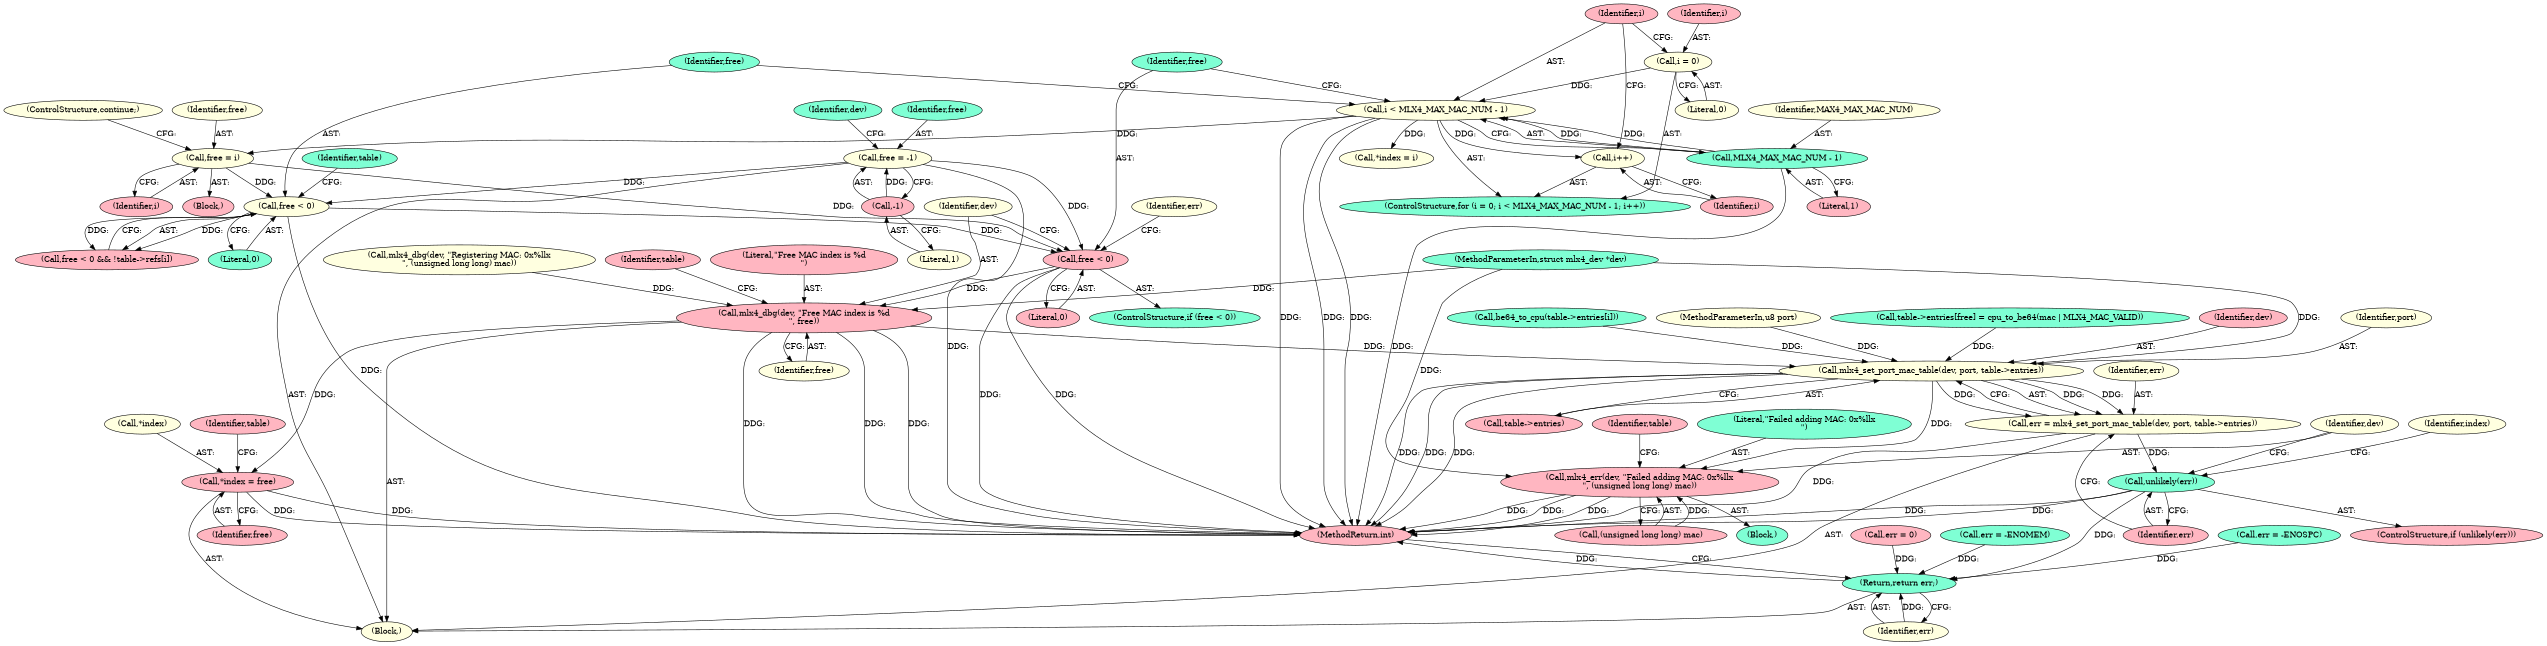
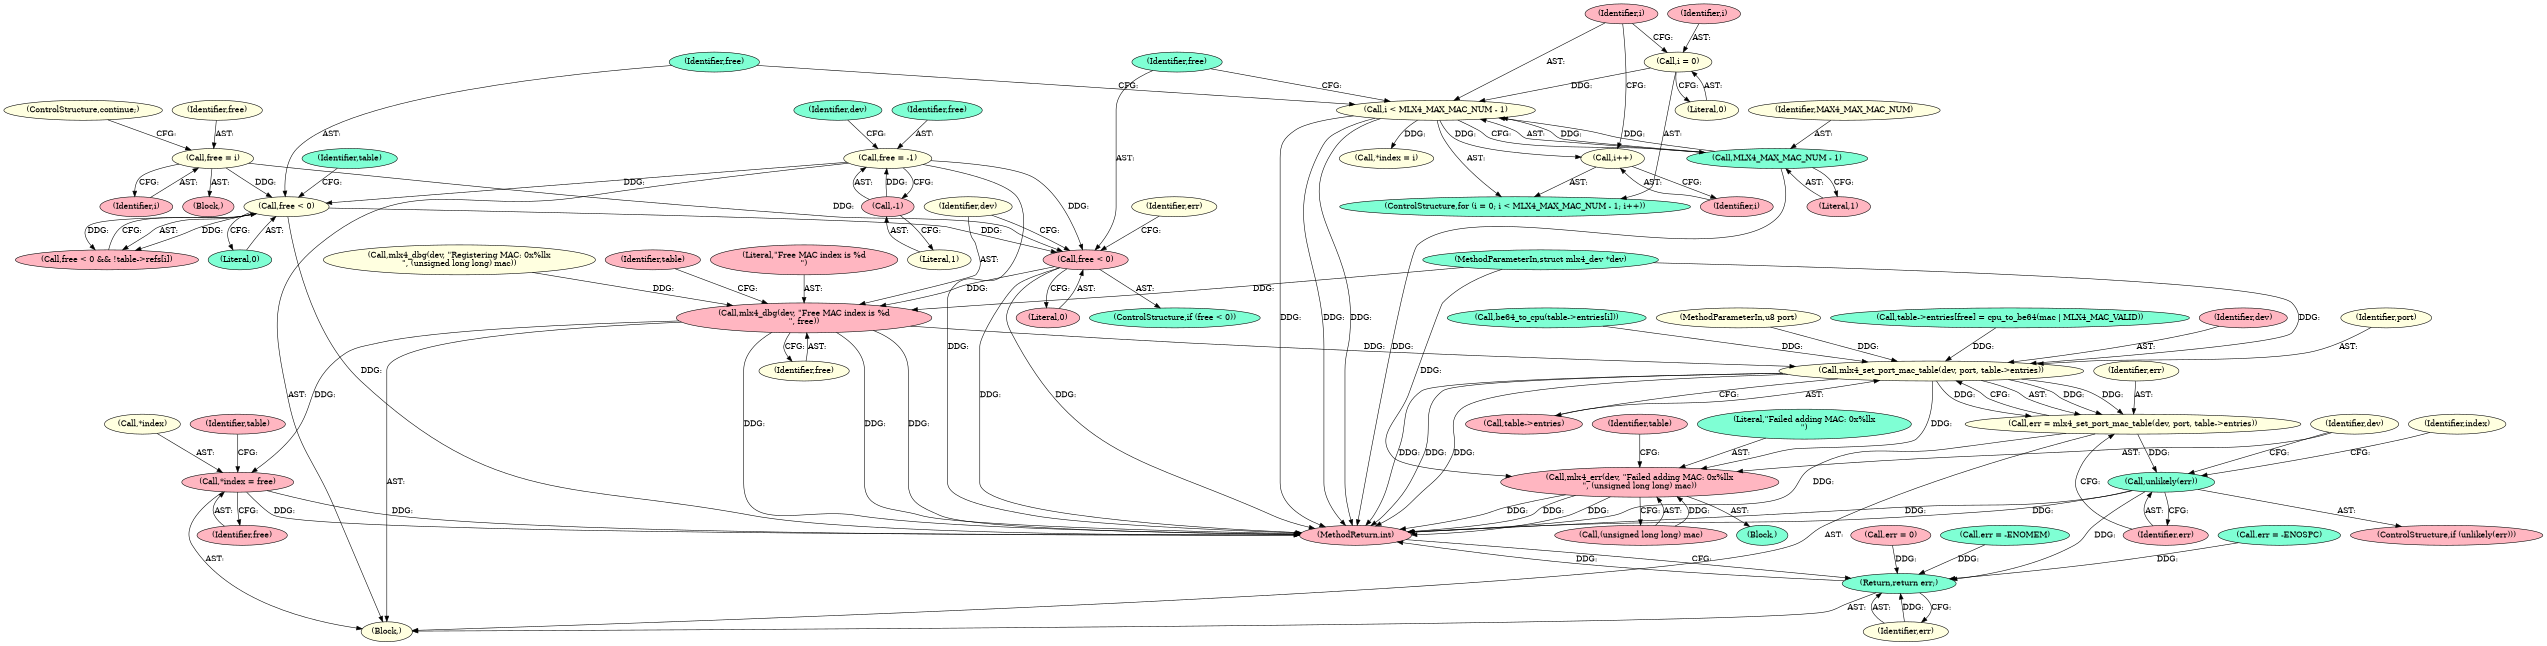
edge "(Call,i < MLX4_MAX_MAC_NUM - 1)" -> "(Call,free = i)": removed, label "DDG:"
